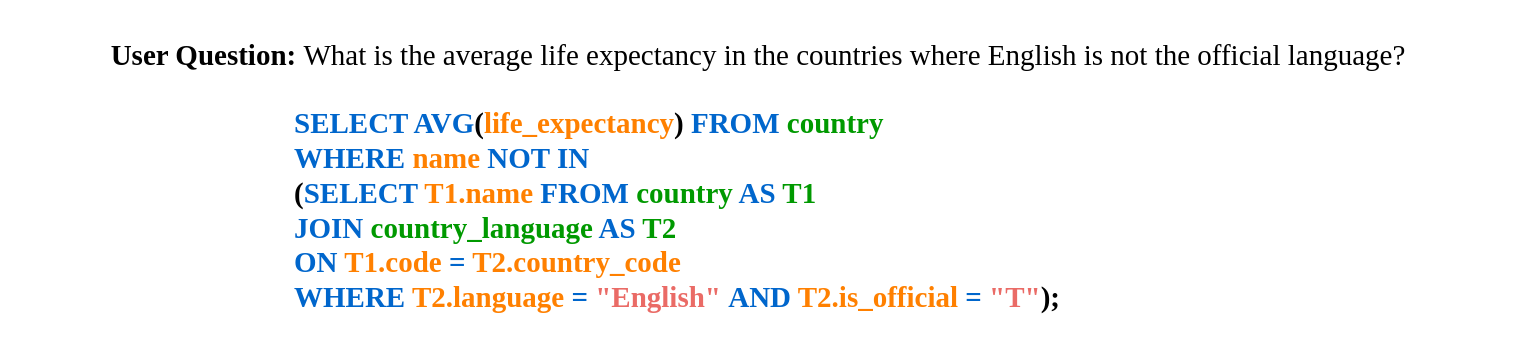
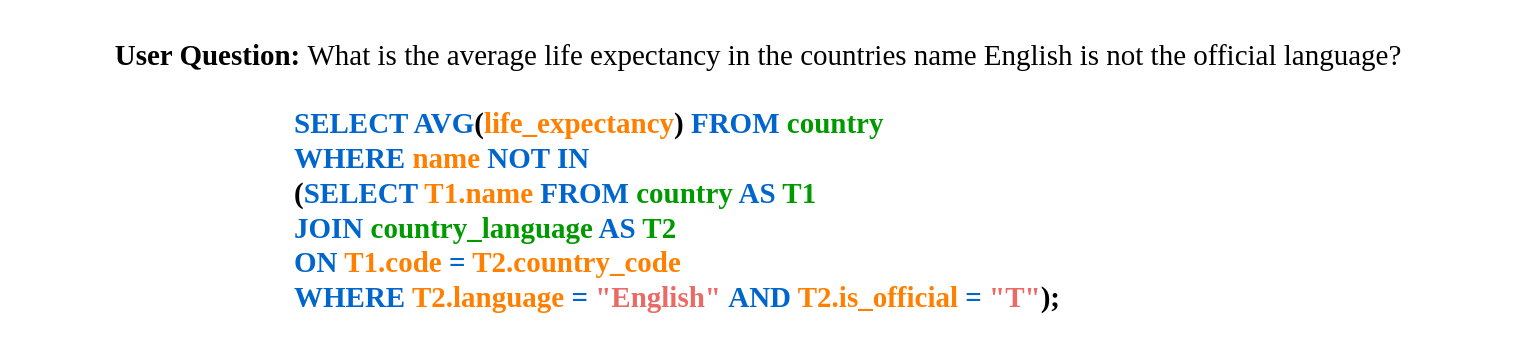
node "User Question: What is the average life expectancy in the countries where English is not the official language?": label "User Question: What is the average life expectancy in the countries where English is not the official language?" -> "User Question: What is the average life expectancy in the countries name English is not the official language?"
